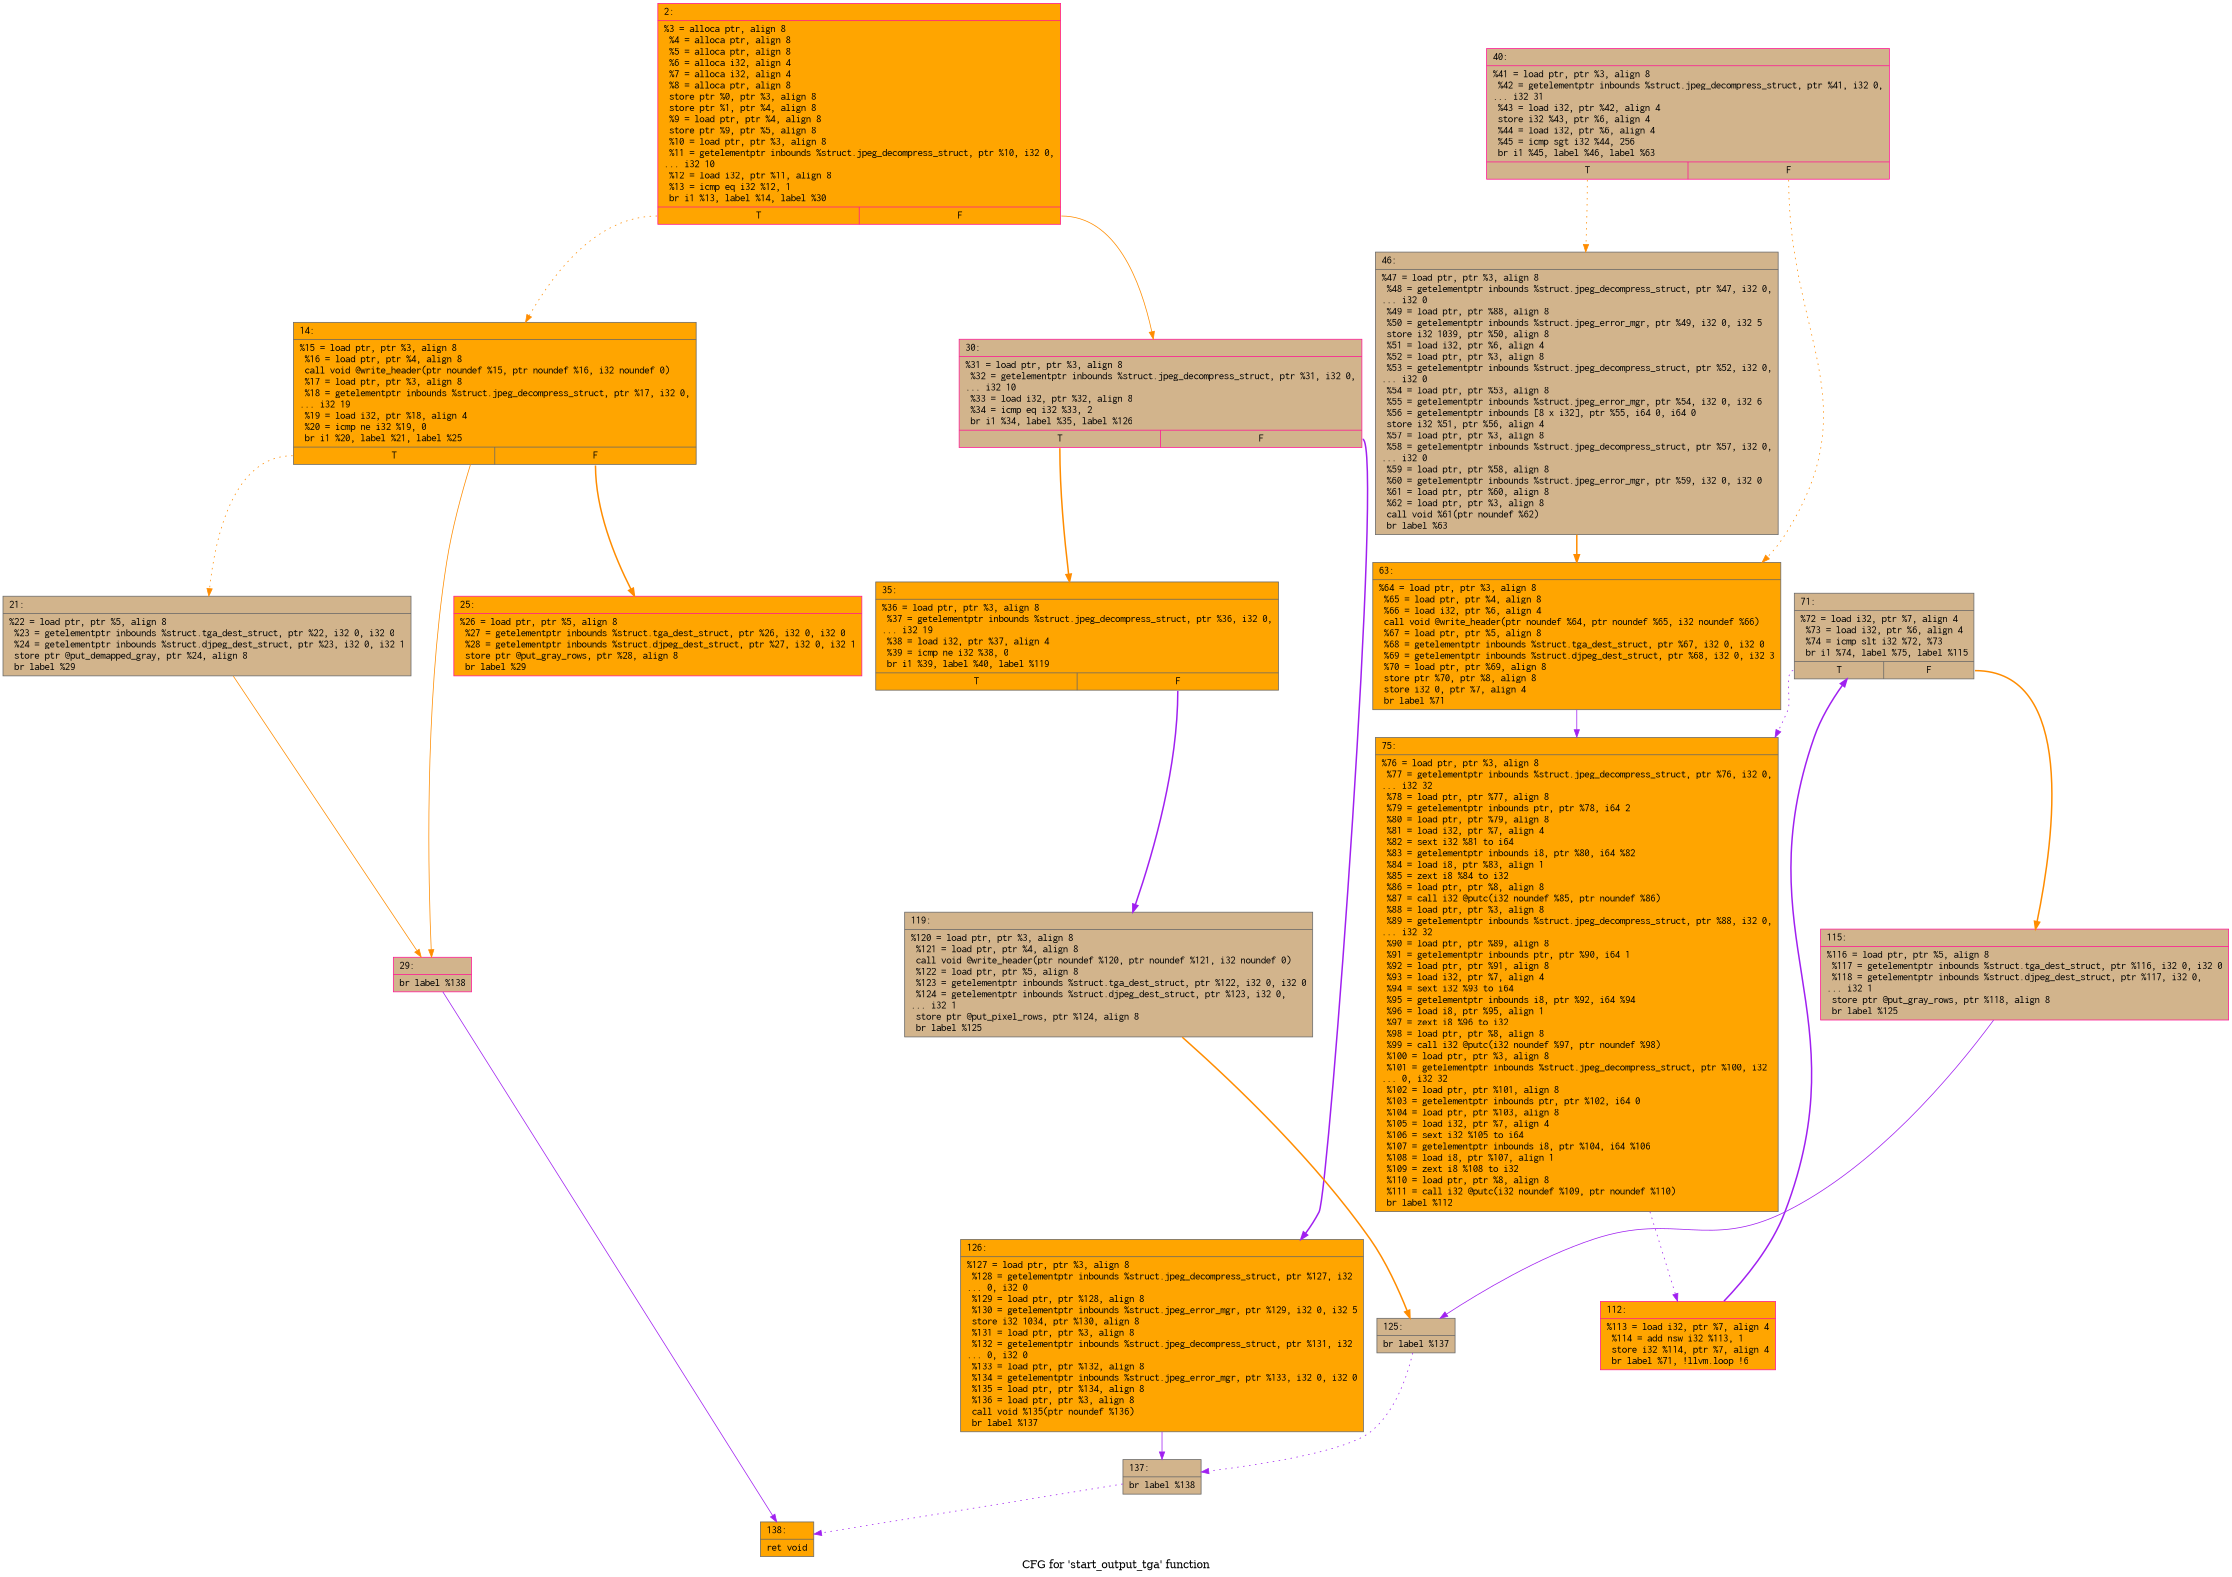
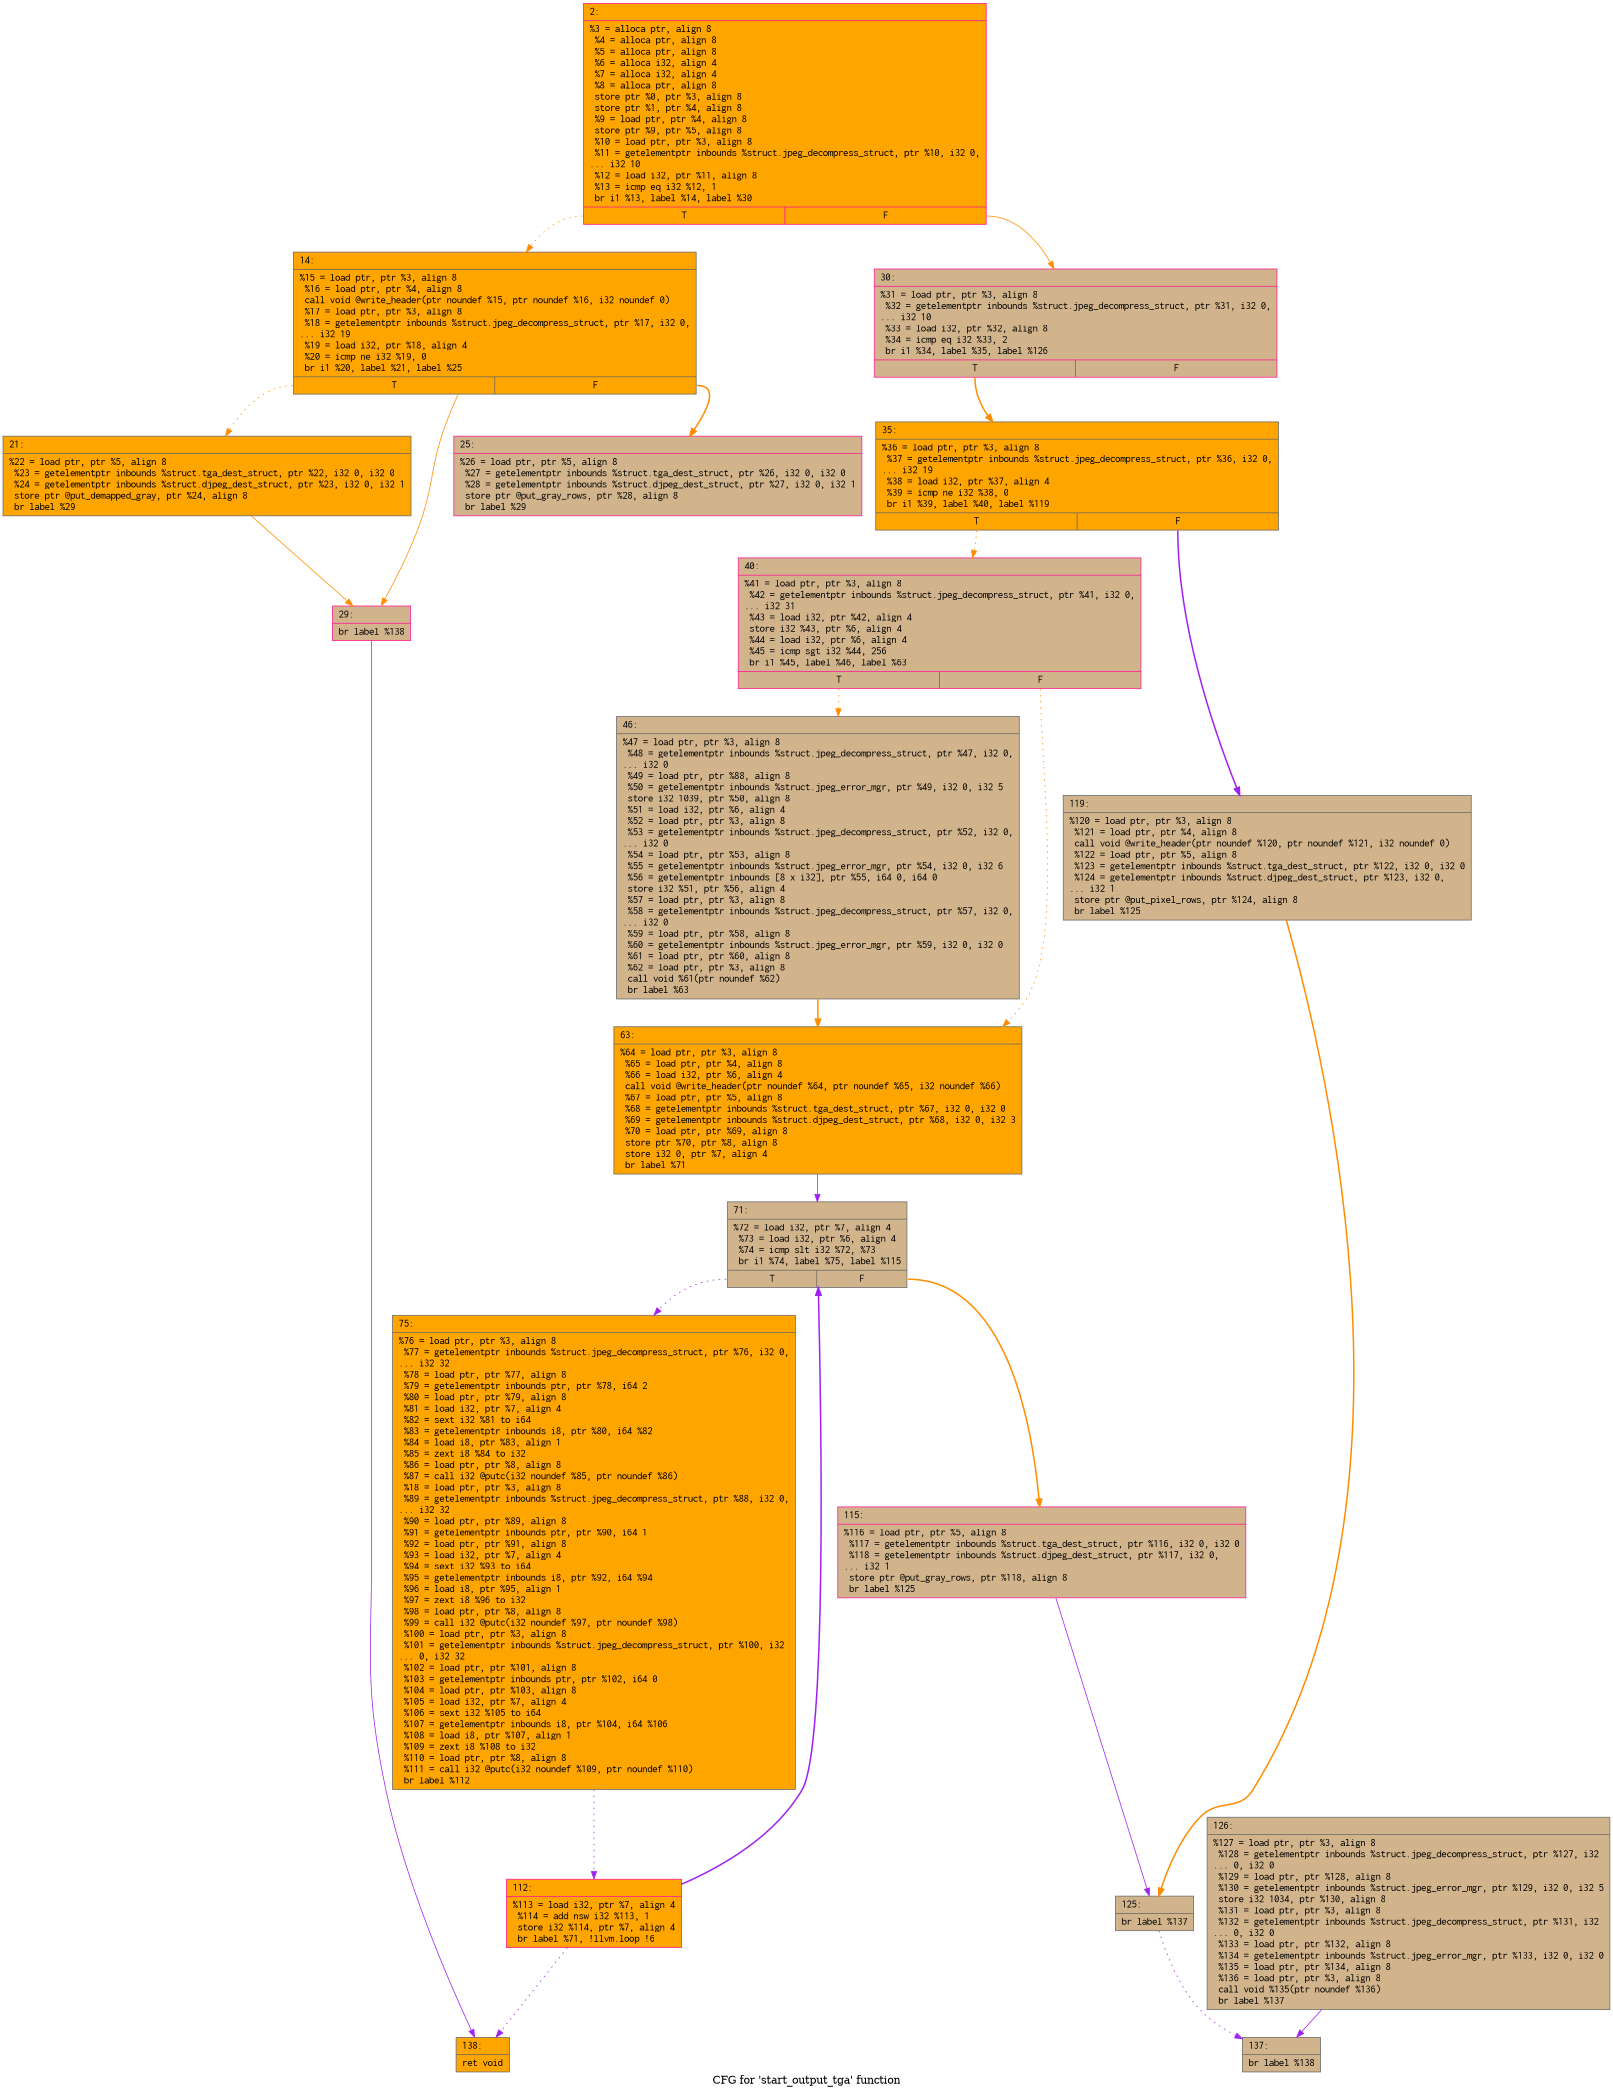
edge "35:" -> "40:": added
node "21:": fillcolor tan -> orange
node "25:": fillcolor orange -> tan
edge "63:" -> "75:": now "63:" -> "71:"
edge "30:" -> "126:": removed
node "75:": text "%88 = load ptr, ptr %3, align 8" -> "%18 = load ptr, ptr %3, align 8"
node "126:": fillcolor orange -> tan
edge "137:" -> "138:": now "112:" -> "138:"
